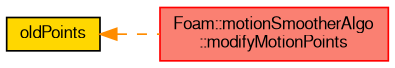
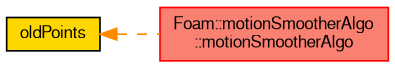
node "Foam::motionSmootherAlgo ::modifyMotionPoints": label "Foam::motionSmootherAlgo ::modifyMotionPoints" -> "Foam::motionSmootherAlgo ::motionSmootherAlgo"
